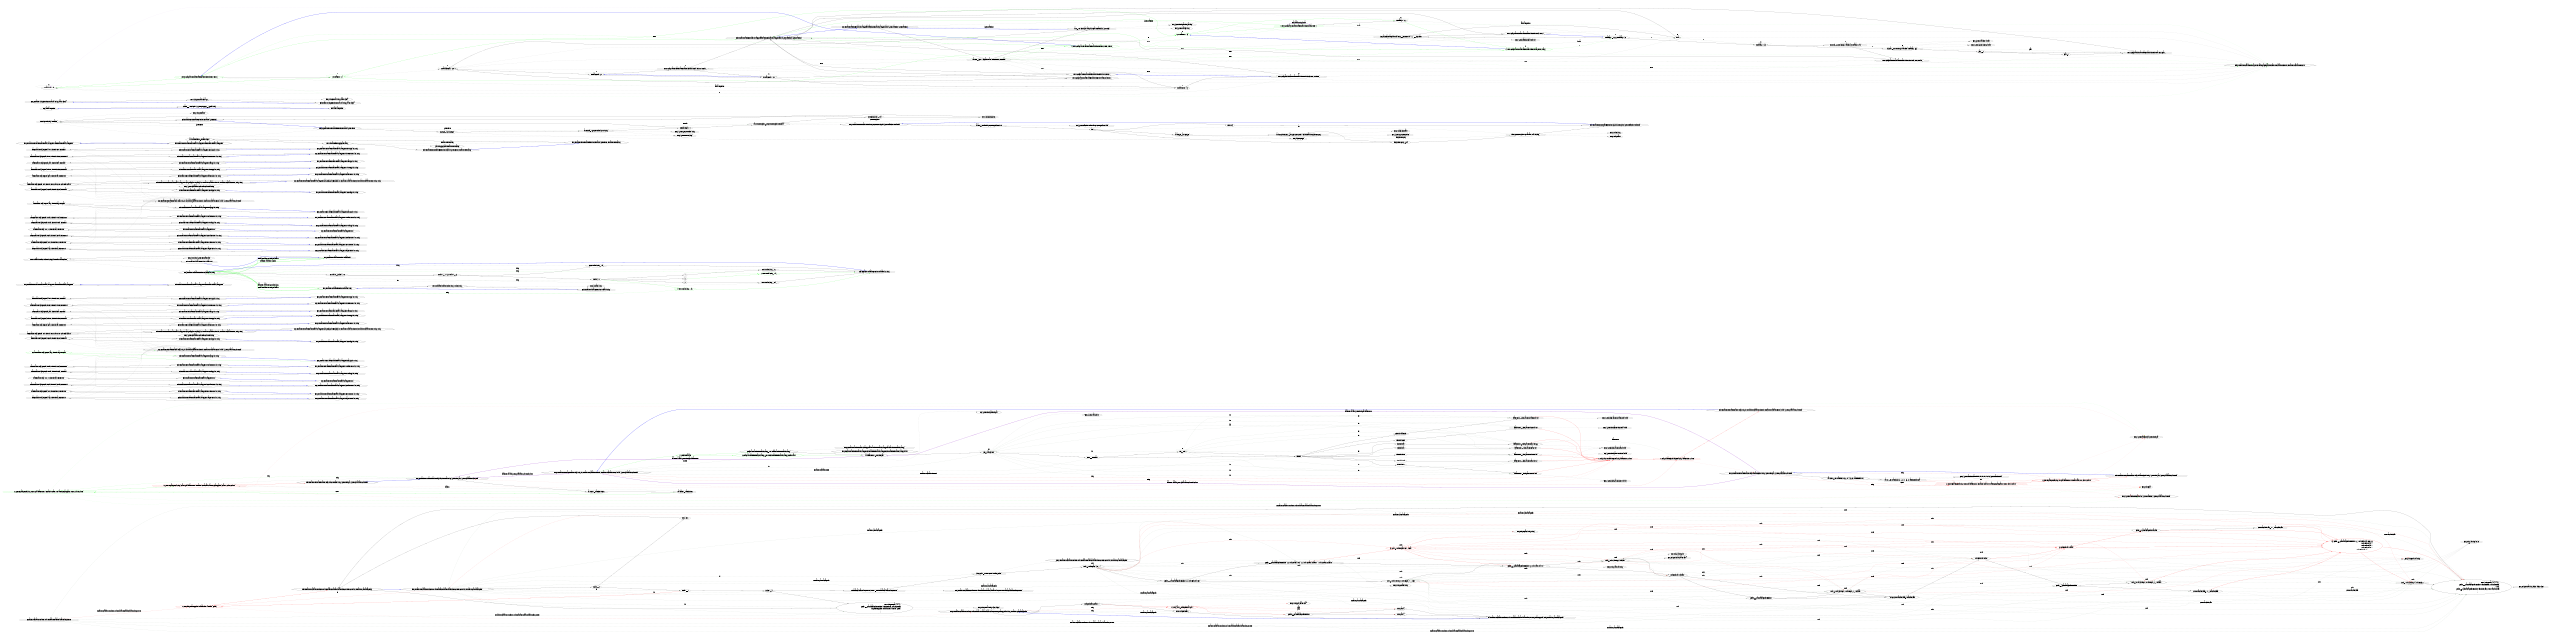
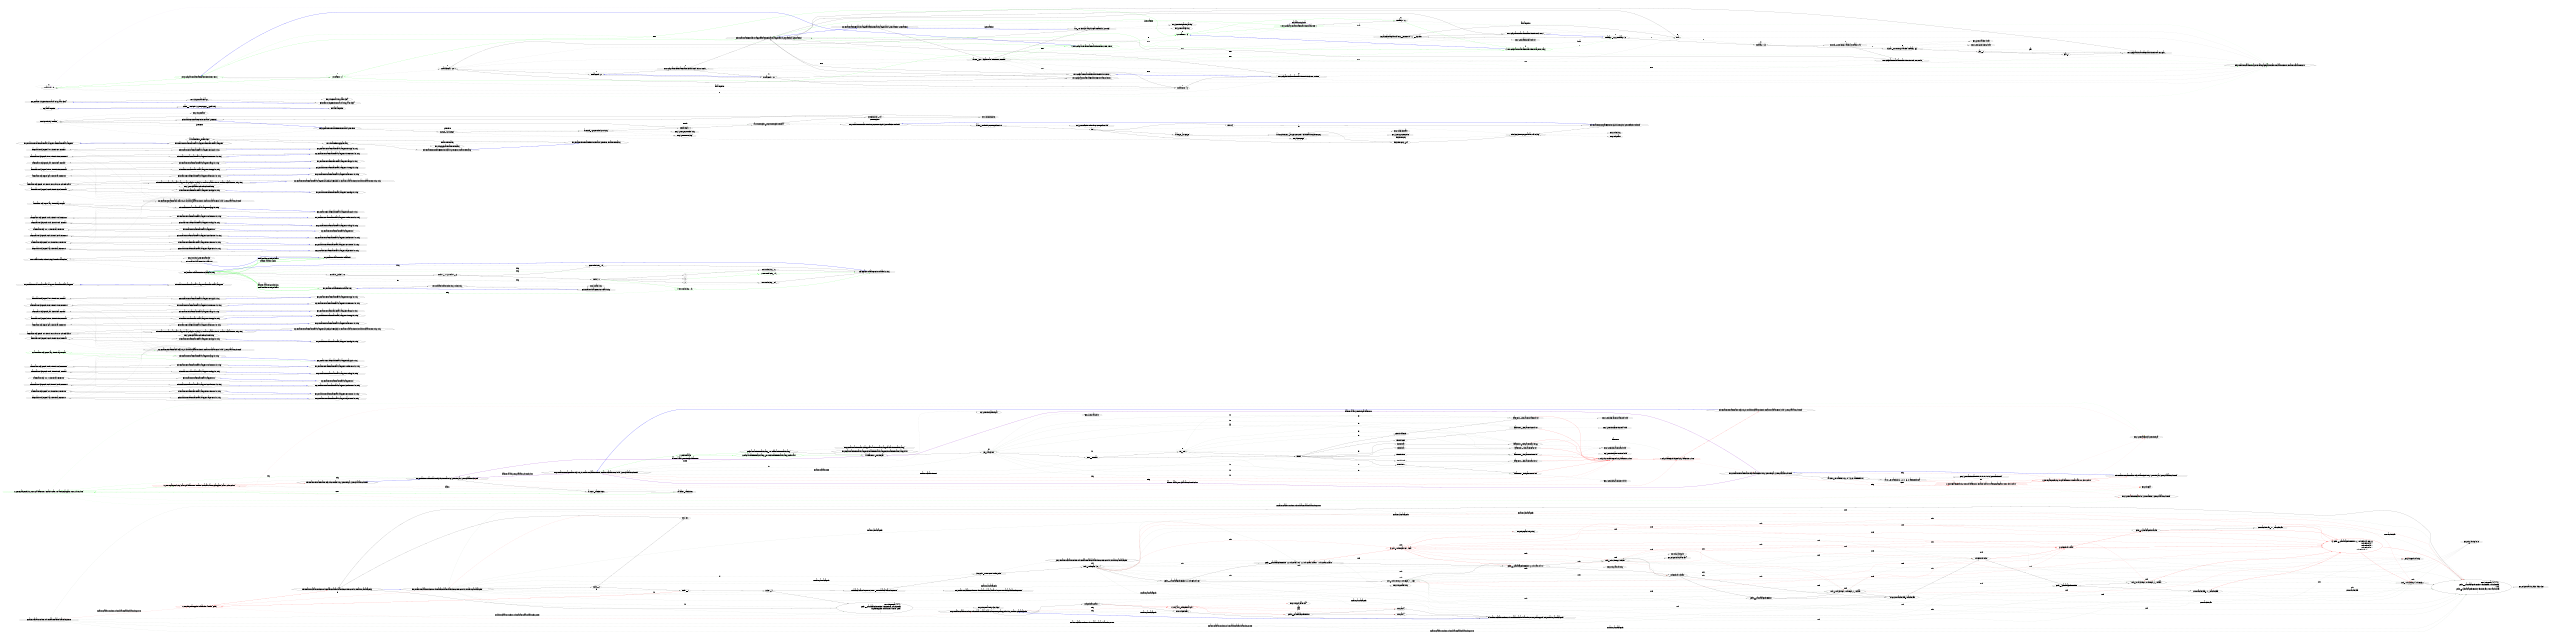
node "return customDescription.GetValue(attr, null).ToString();": label "return customDescription.GetValue(attr, null).ToString();" -> "return descriptionProperty.GetValue(attr, null).ToString();"
node "Split string.ApplyCase(Humanizer.LetterCasing)": label "Split string.ApplyCase(Humanizer.LetterCasing)" -> "Entry string.ApplyCase(Humanizer.LetterCasing)"
